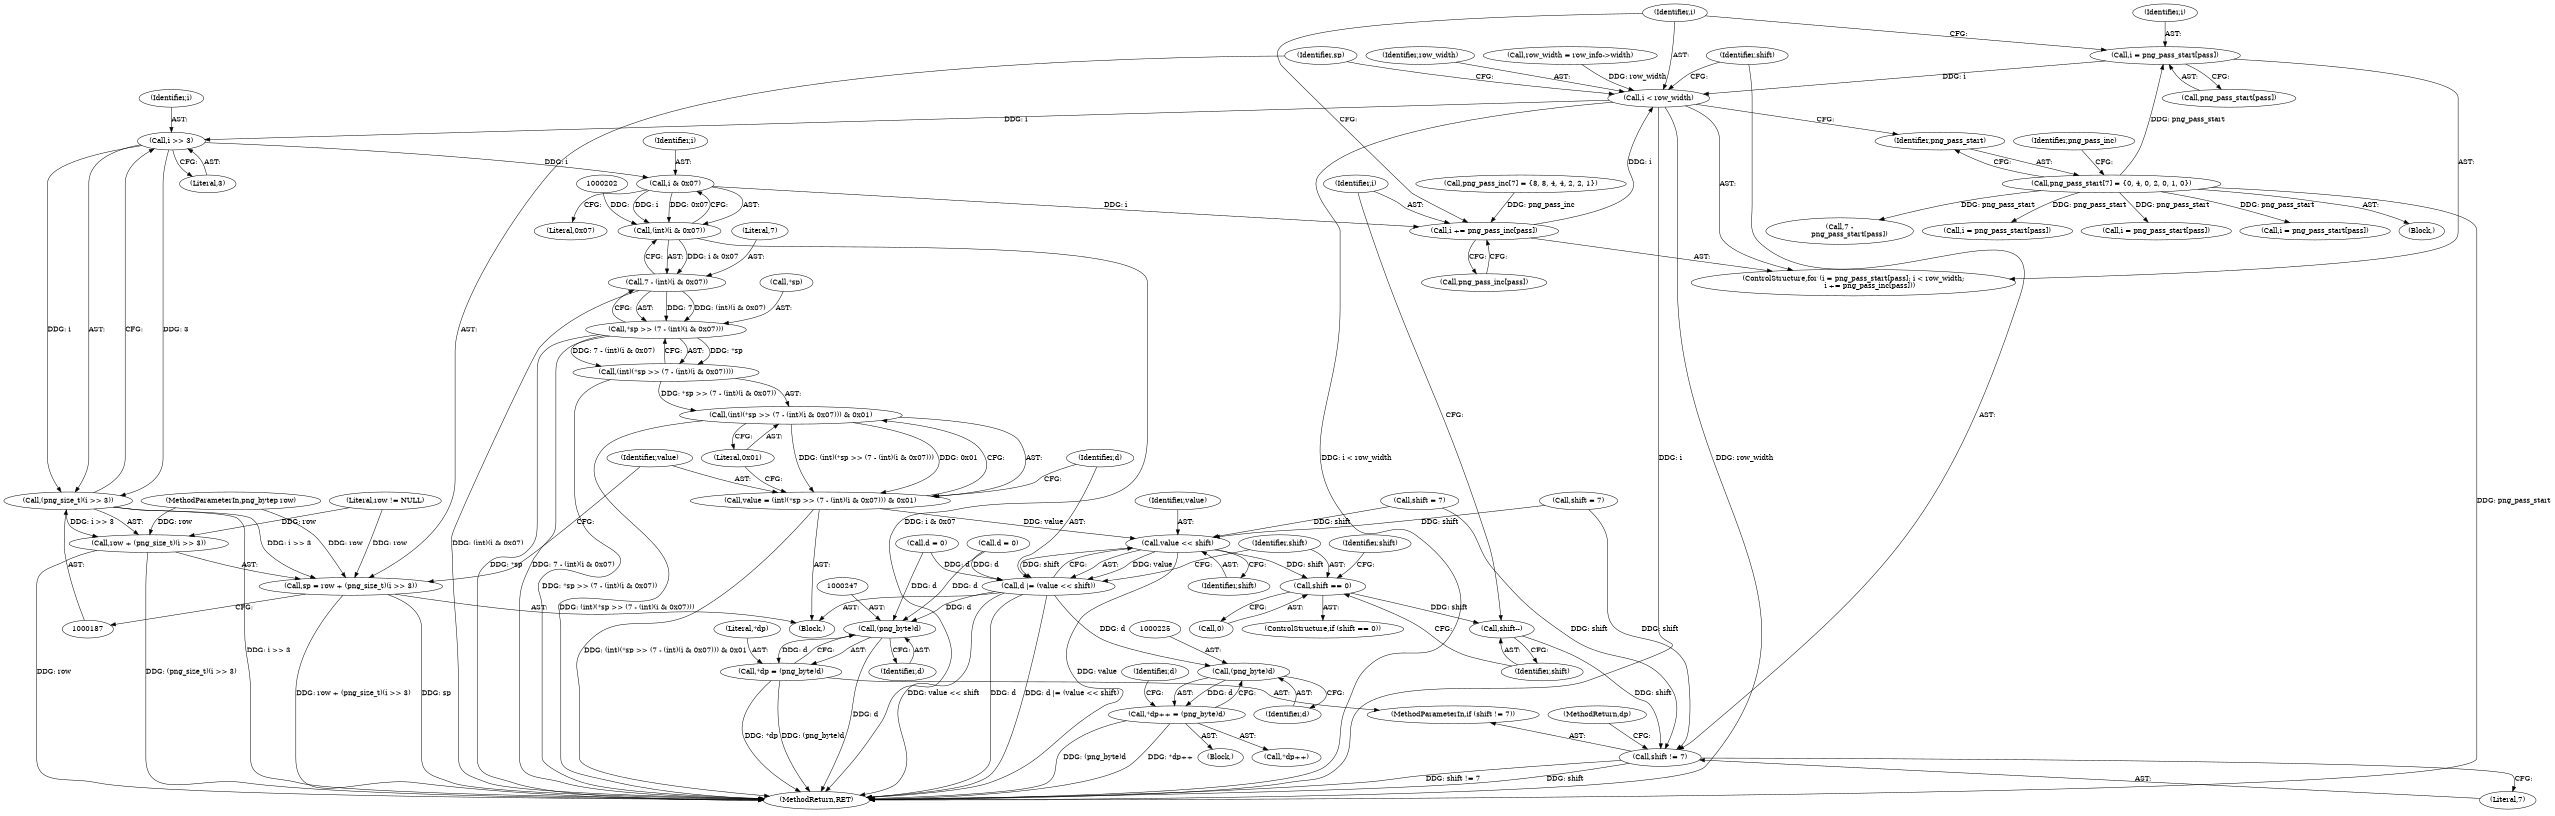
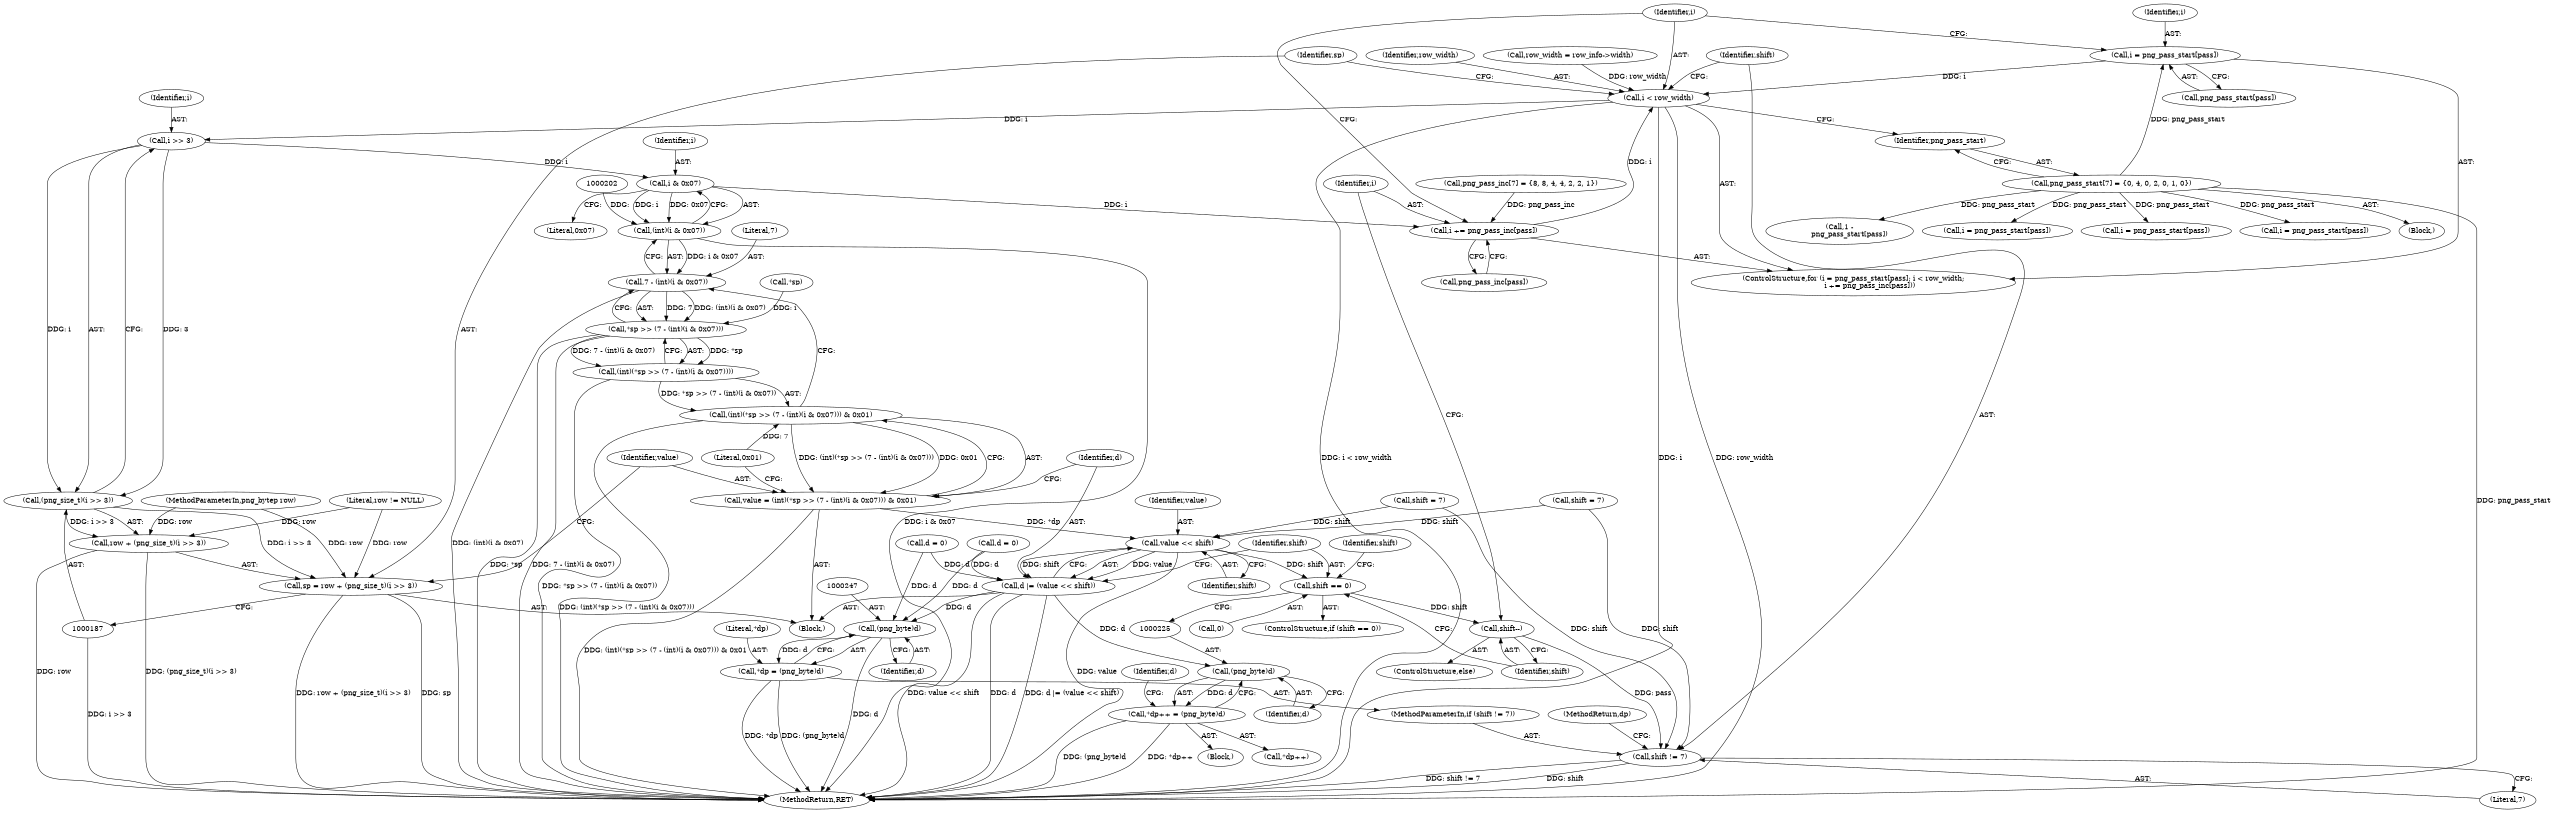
node "(Identifier,png_pass_inc)": removed
node "(Literal,3)": removed
node "(Call,7 - png_pass_start[pass])": label "(Call,7 - png_pass_start[pass])" -> "(Call,1 - png_pass_start[pass])"
edge "(Call,*sp)" -> "(Call,*sp >> (7 - (int)(i & 0x07)))": label "AST: " -> "DDG: i"
edge "(Call,(int)(*sp >> (7 - (int)(i & 0x07))) & 0x01)" -> "(Literal,0x01)": now "(Call,(int)(*sp >> (7 - (int)(i & 0x07))) & 0x01)" -> "(Call,7 - (int)(i & 0x07))"
edge "(Literal,0x01)" -> "(Call,(int)(*sp >> (7 - (int)(i & 0x07))) & 0x01)": label "AST: " -> "DDG: 7"
edge "(Call,value = (int)(*sp >> (7 - (int)(i & 0x07))) & 0x01)" -> "(Call,value << shift)": label "DDG: value" -> "DDG: *dp"
edge "(Call,shift == 0)" -> "(Call,0)": now "(Call,shift == 0)" -> "1000225"
node "(ControlStructure,else)": added
edge "(Call,shift--)" -> "(Call,shift != 7)": label "DDG: shift" -> "DDG: pass"
edge "(Call,shift != 7)" -> "(MethodParameterIn,if (shift != 7))": reversed
edge "(Call,(png_size_t)(i >> 3))" -> "(MethodReturn,RET)": now "1000187" -> "(MethodReturn,RET)"
